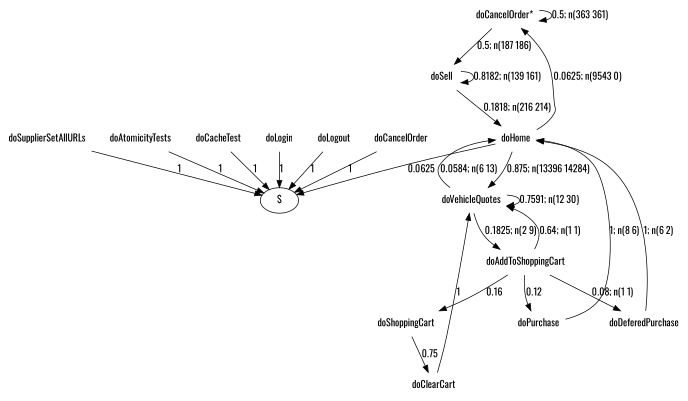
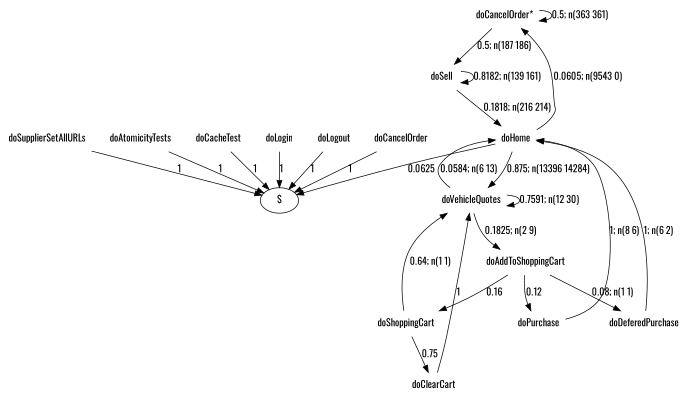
edge "doHome" -> "doCancelOrder*": label "0.0625; n(9543 0)" -> "0.0605; n(9543 0)"
edge "doAddToShoppingCart" -> "doVehicleQuotes": now "doShoppingCart" -> "doVehicleQuotes"
